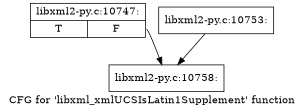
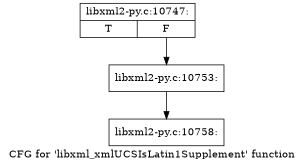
edge "libxml2-py.c:10747:" -> "libxml2-py.c:10758:": now "libxml2-py.c:10747:" -> "libxml2-py.c:10753:"
